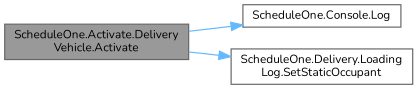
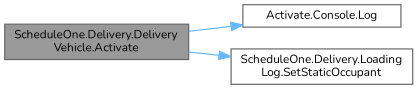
node "ScheduleOne.Console.Log": label "ScheduleOne.Console.Log" -> "Activate.Console.Log"
node "ScheduleOne.Activate.Delivery Vehicle.Activate": label "ScheduleOne.Activate.Delivery Vehicle.Activate" -> "ScheduleOne.Delivery.Delivery Vehicle.Activate"
